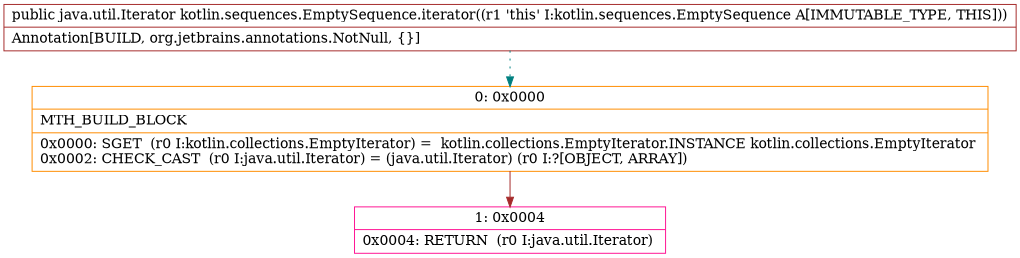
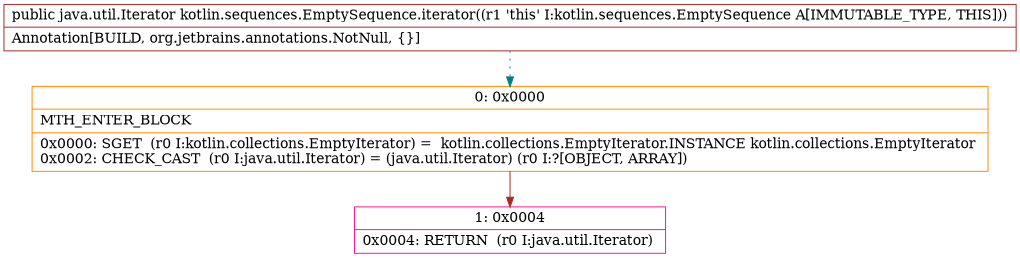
node "0: 0x0000": text "MTH_BUILD_BLOCK" -> "MTH_ENTER_BLOCK"
